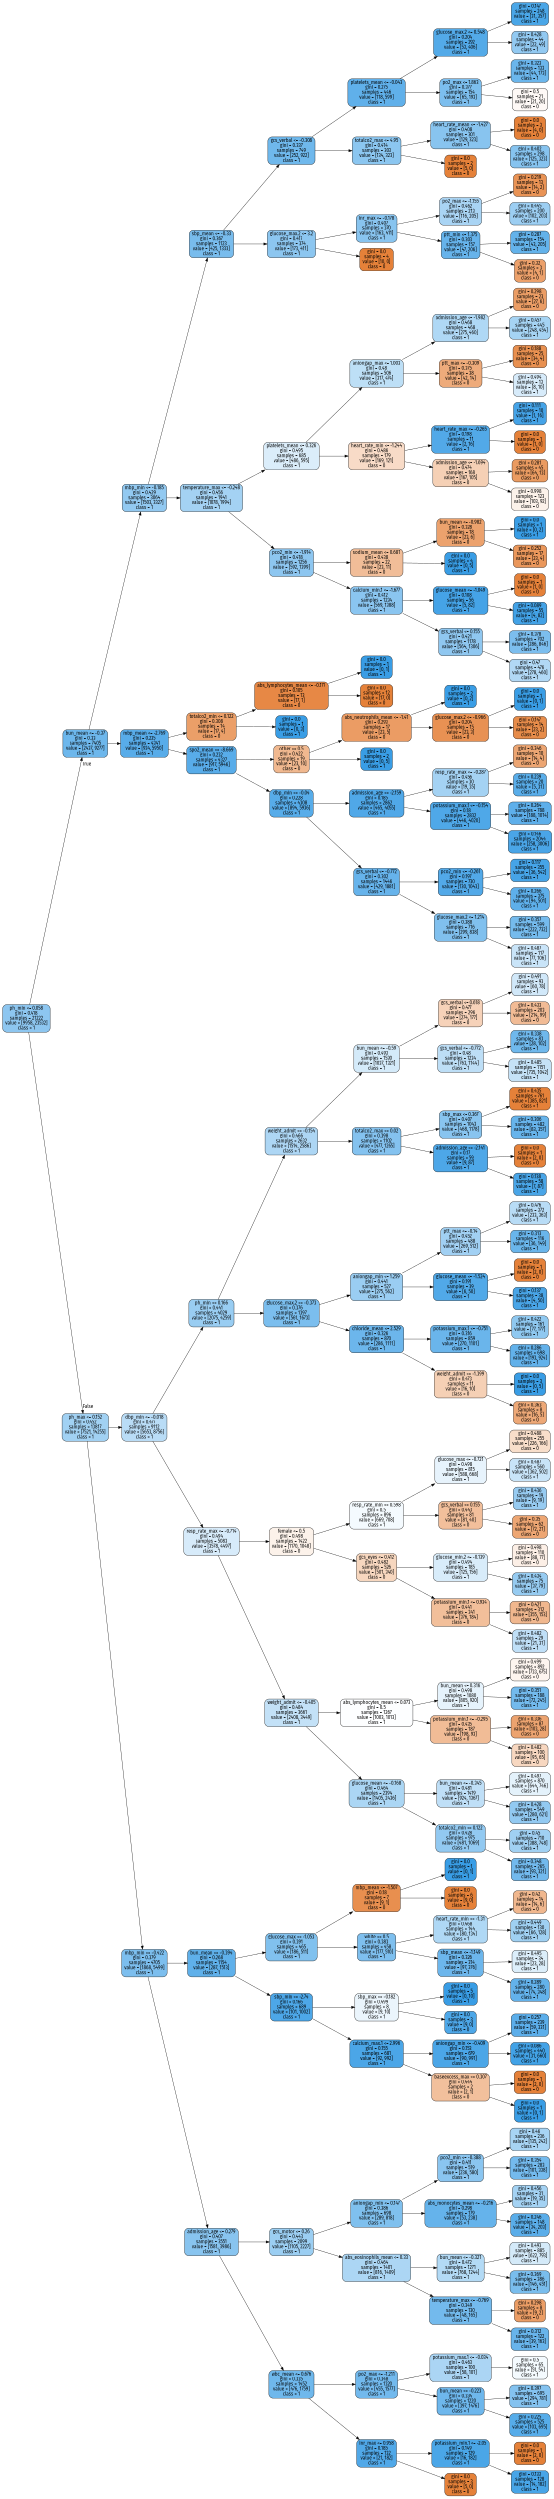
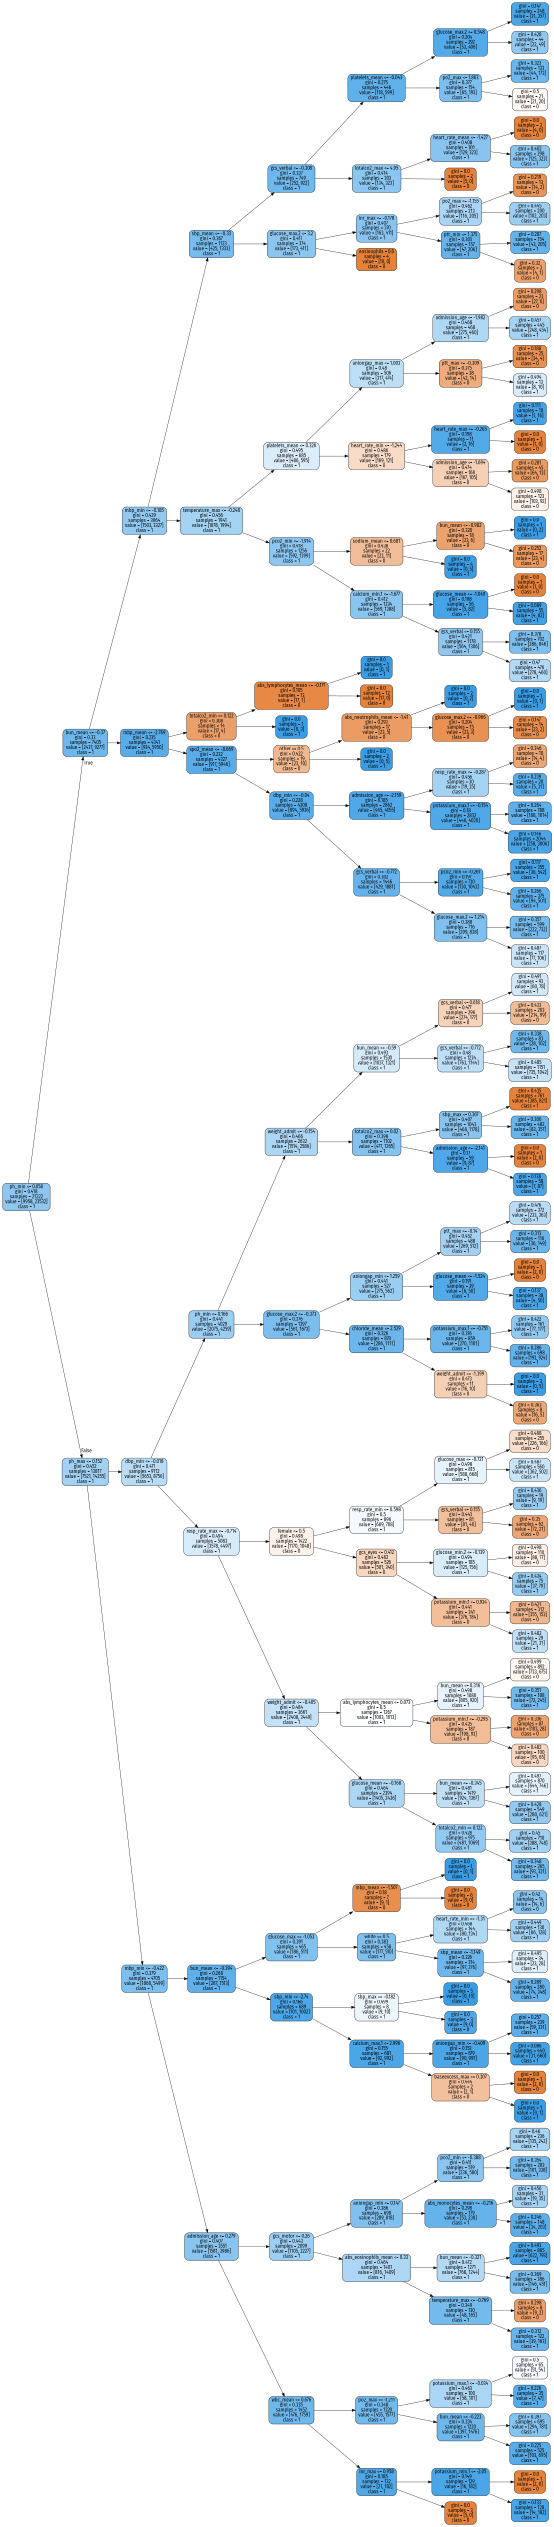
node "gini = 0.0 samples = 4 value = [10, 0] class = 0": label "gini = 0.0 samples = 4 value = [10, 0] class = 0" -> "eosinophils = 0.0 samples = 4 value = [10, 0] class = 0"
node "gini = 0.998 samples = 123 value = [103, 92] class = 0": label "gini = 0.998 samples = 123 value = [103, 92] class = 0" -> "gini = 0.498 samples = 123 value = [103, 92] class = 0"
node "gini = 0.42 samples = 14 value = [14, 6] class = 0": fillcolor #f0b78e -> #88c4ef
node "gini = 0.493 samples = 885 value = [622, 793] class = 1": fillcolor #d4eaf9 -> #49a5e7
node "gini = 0.226 samples = 35 value = [7, 47] class = 1": added
